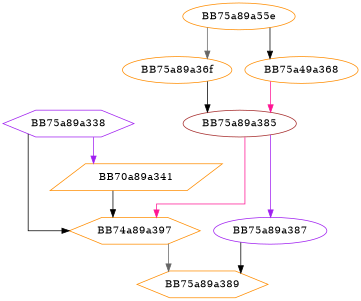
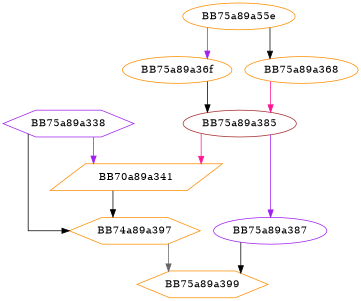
edge "BB75a89a55e" -> "BB75a89a36f": color gray40 -> purple
node "BB75a49a368": label "BB75a49a368" -> "BB75a89a368"
edge "BB75a89a385" -> "BB74a89a397": now "BB75a89a385" -> "BB70a89a341"
node "BB75a89a389": label "BB75a89a389" -> "BB75a89a399"
